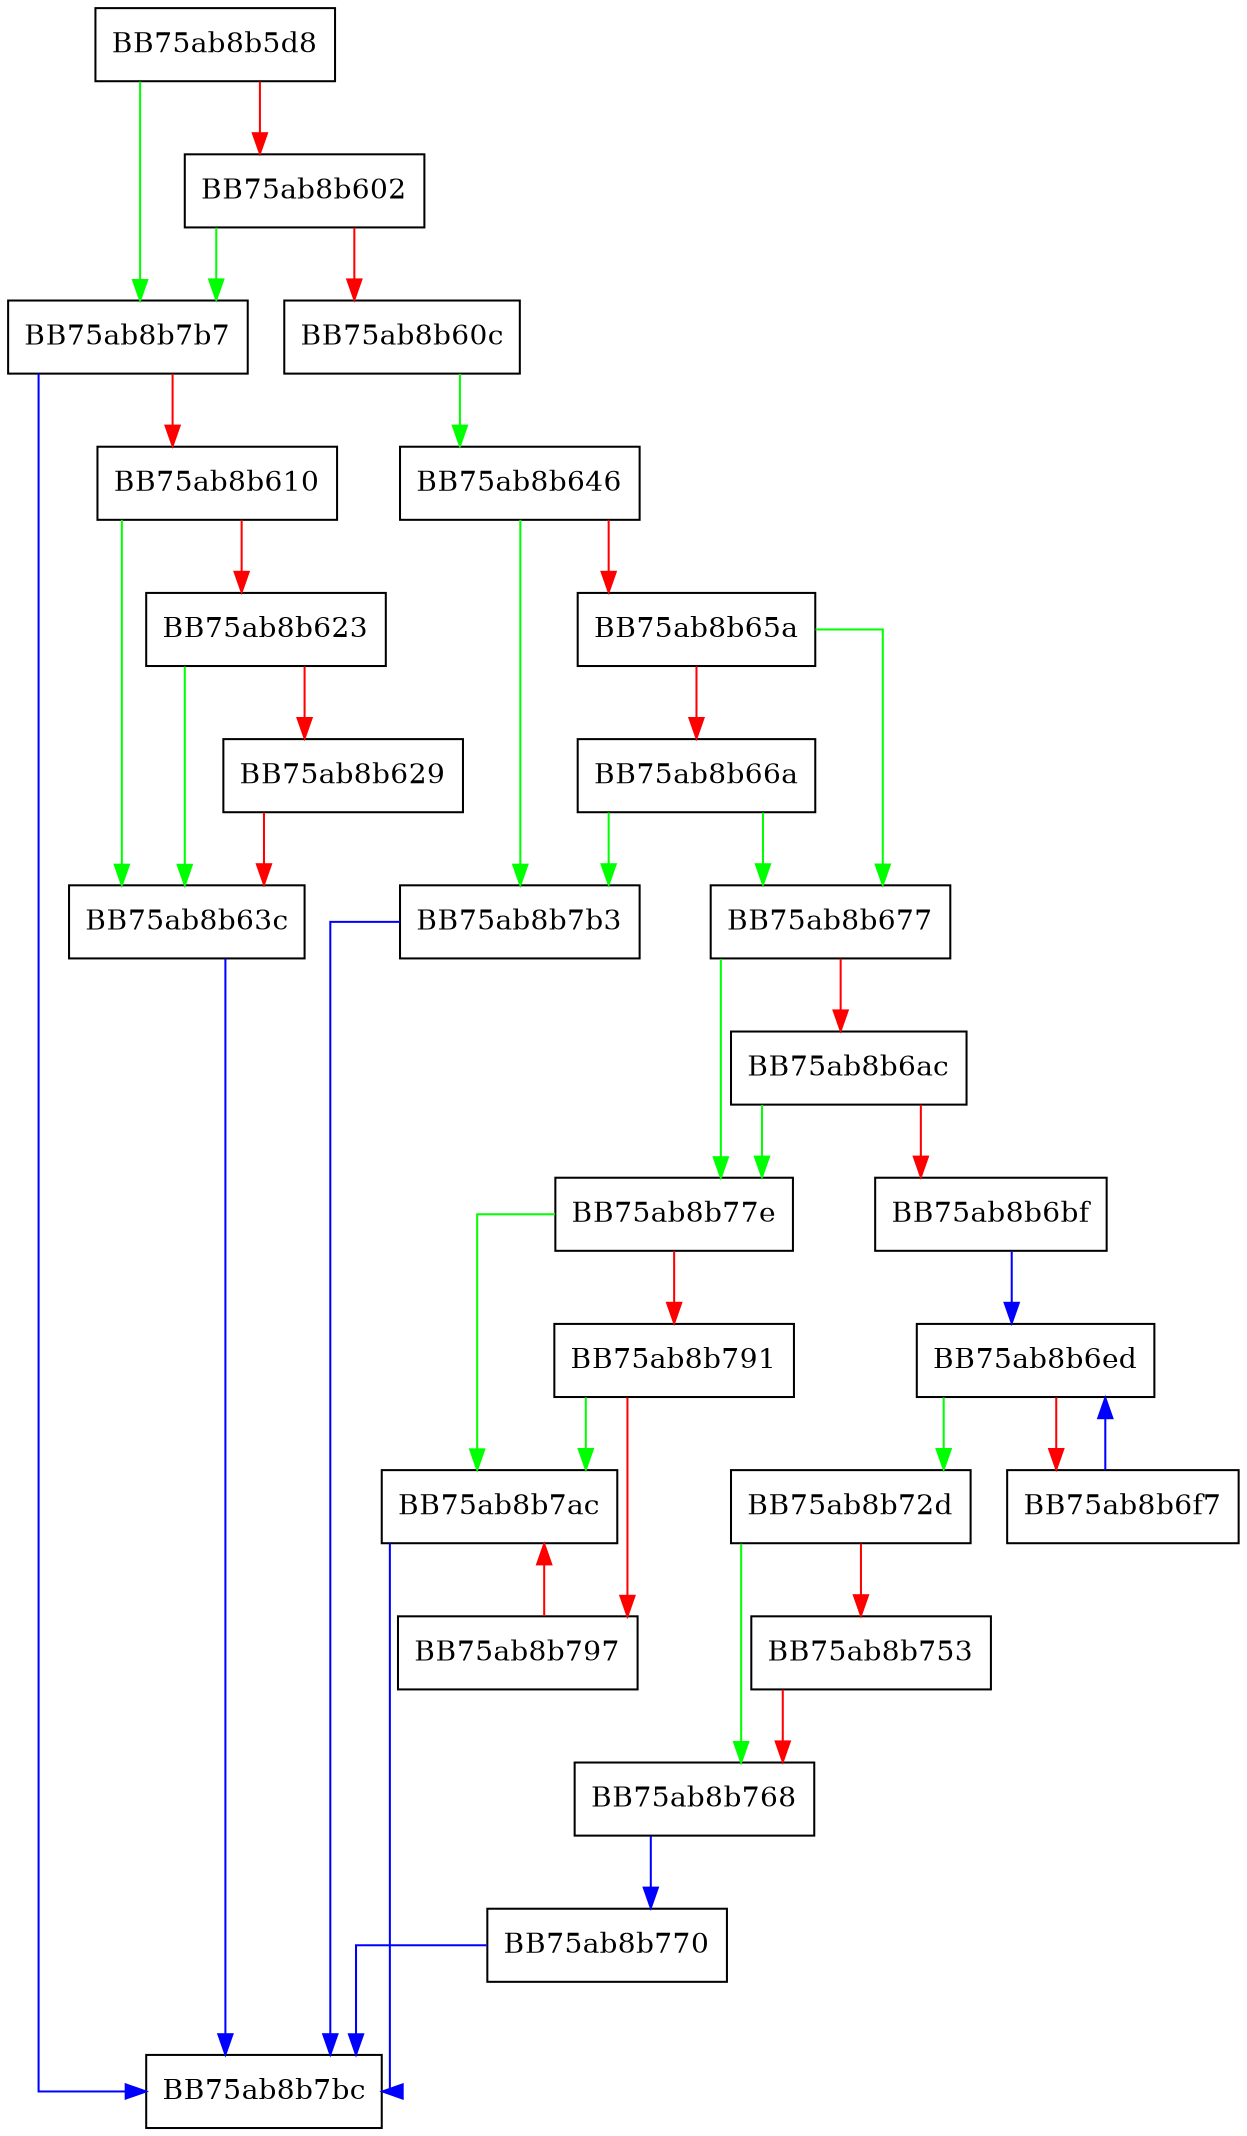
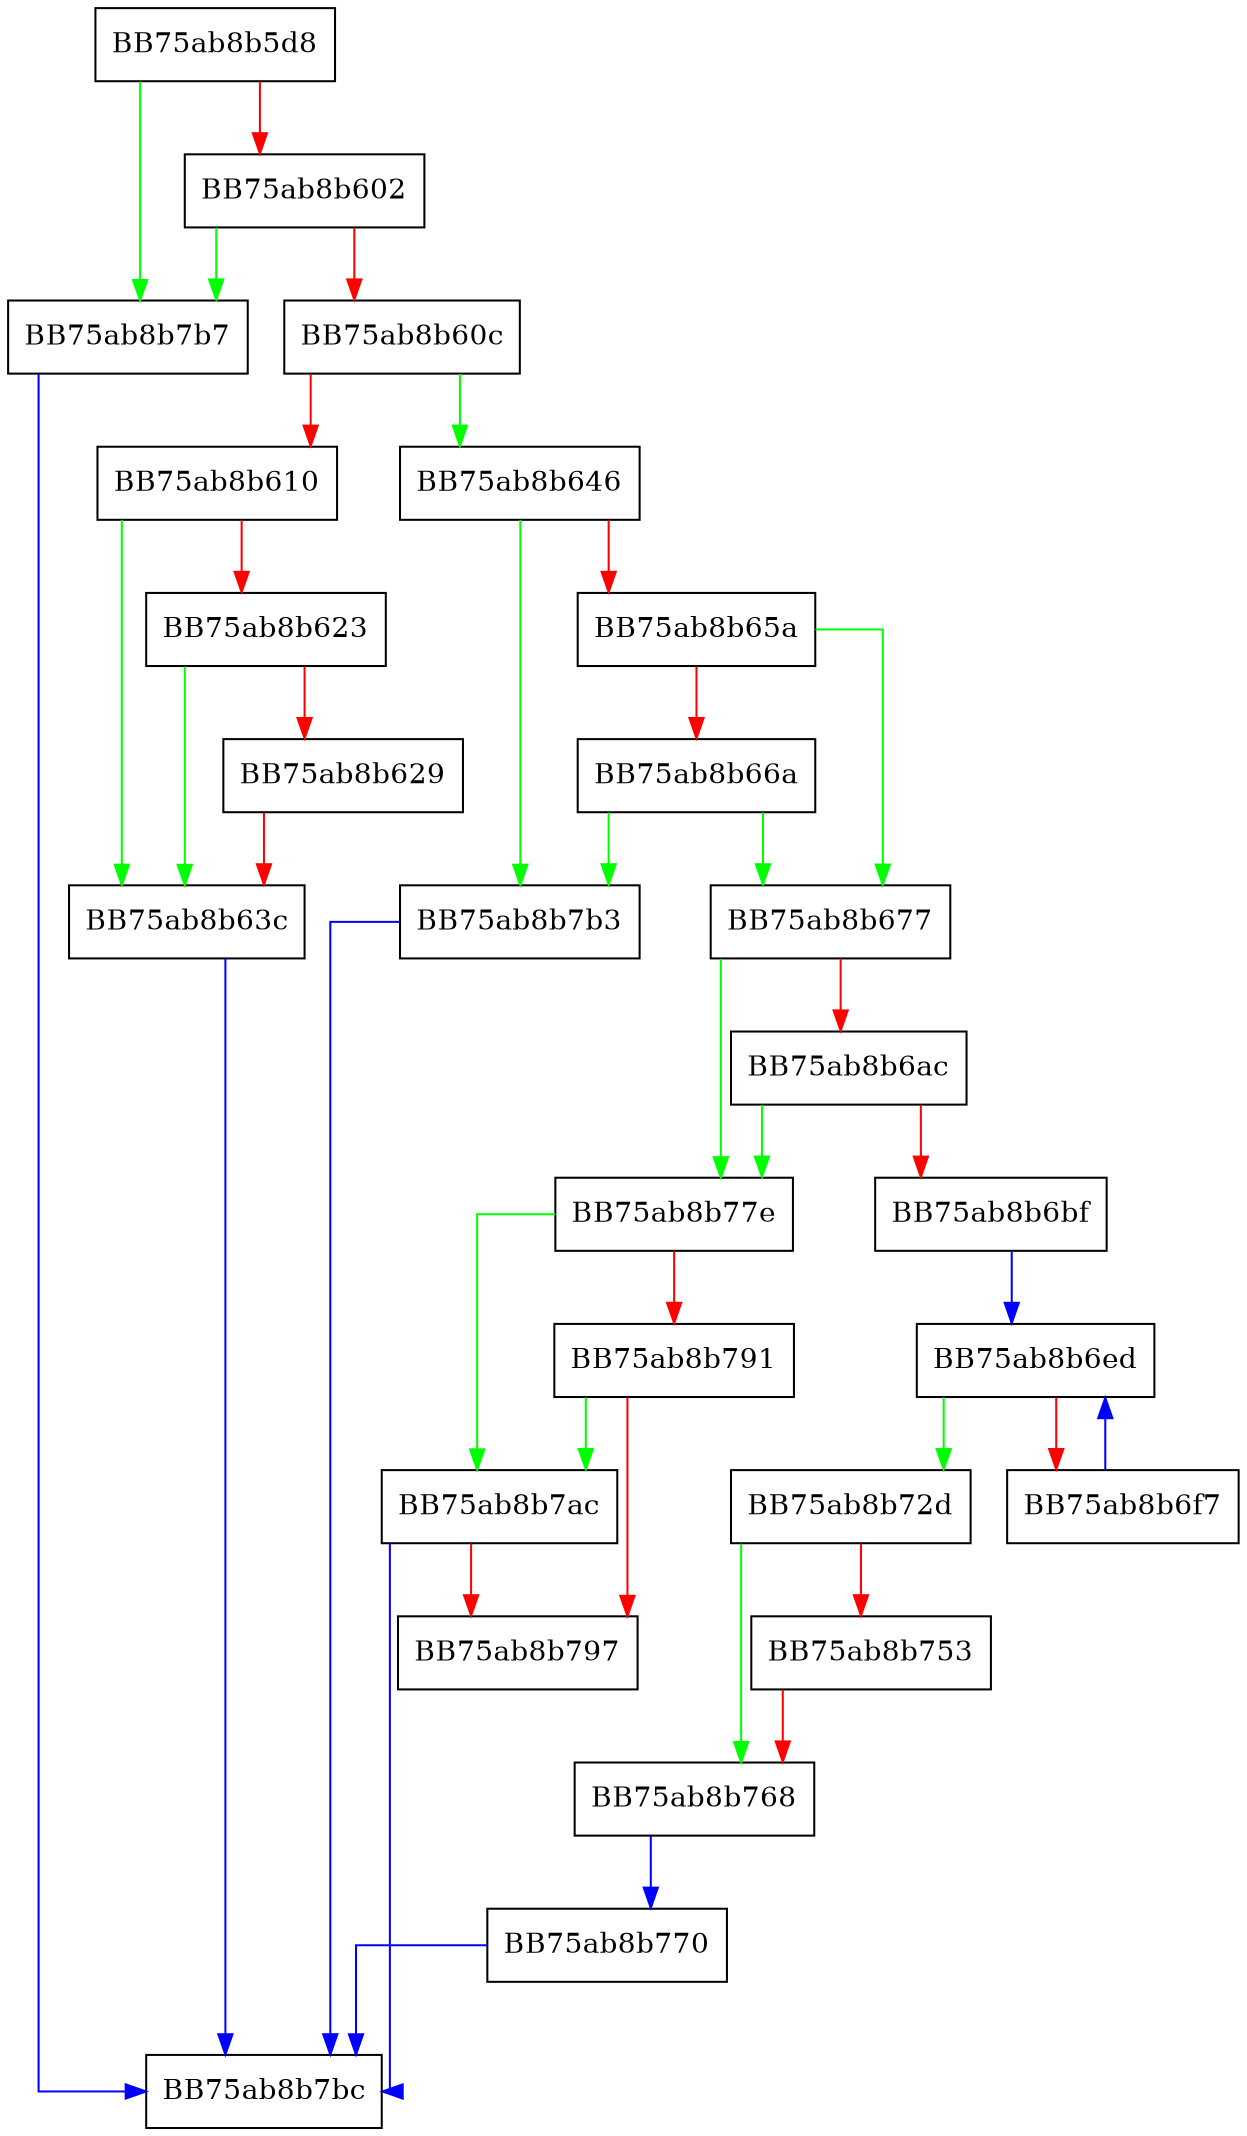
edge "BB75ab8b7b7" -> "BB75ab8b610": now "BB75ab8b60c" -> "BB75ab8b610"
edge "BB75ab8b797" -> "BB75ab8b7ac": reversed
